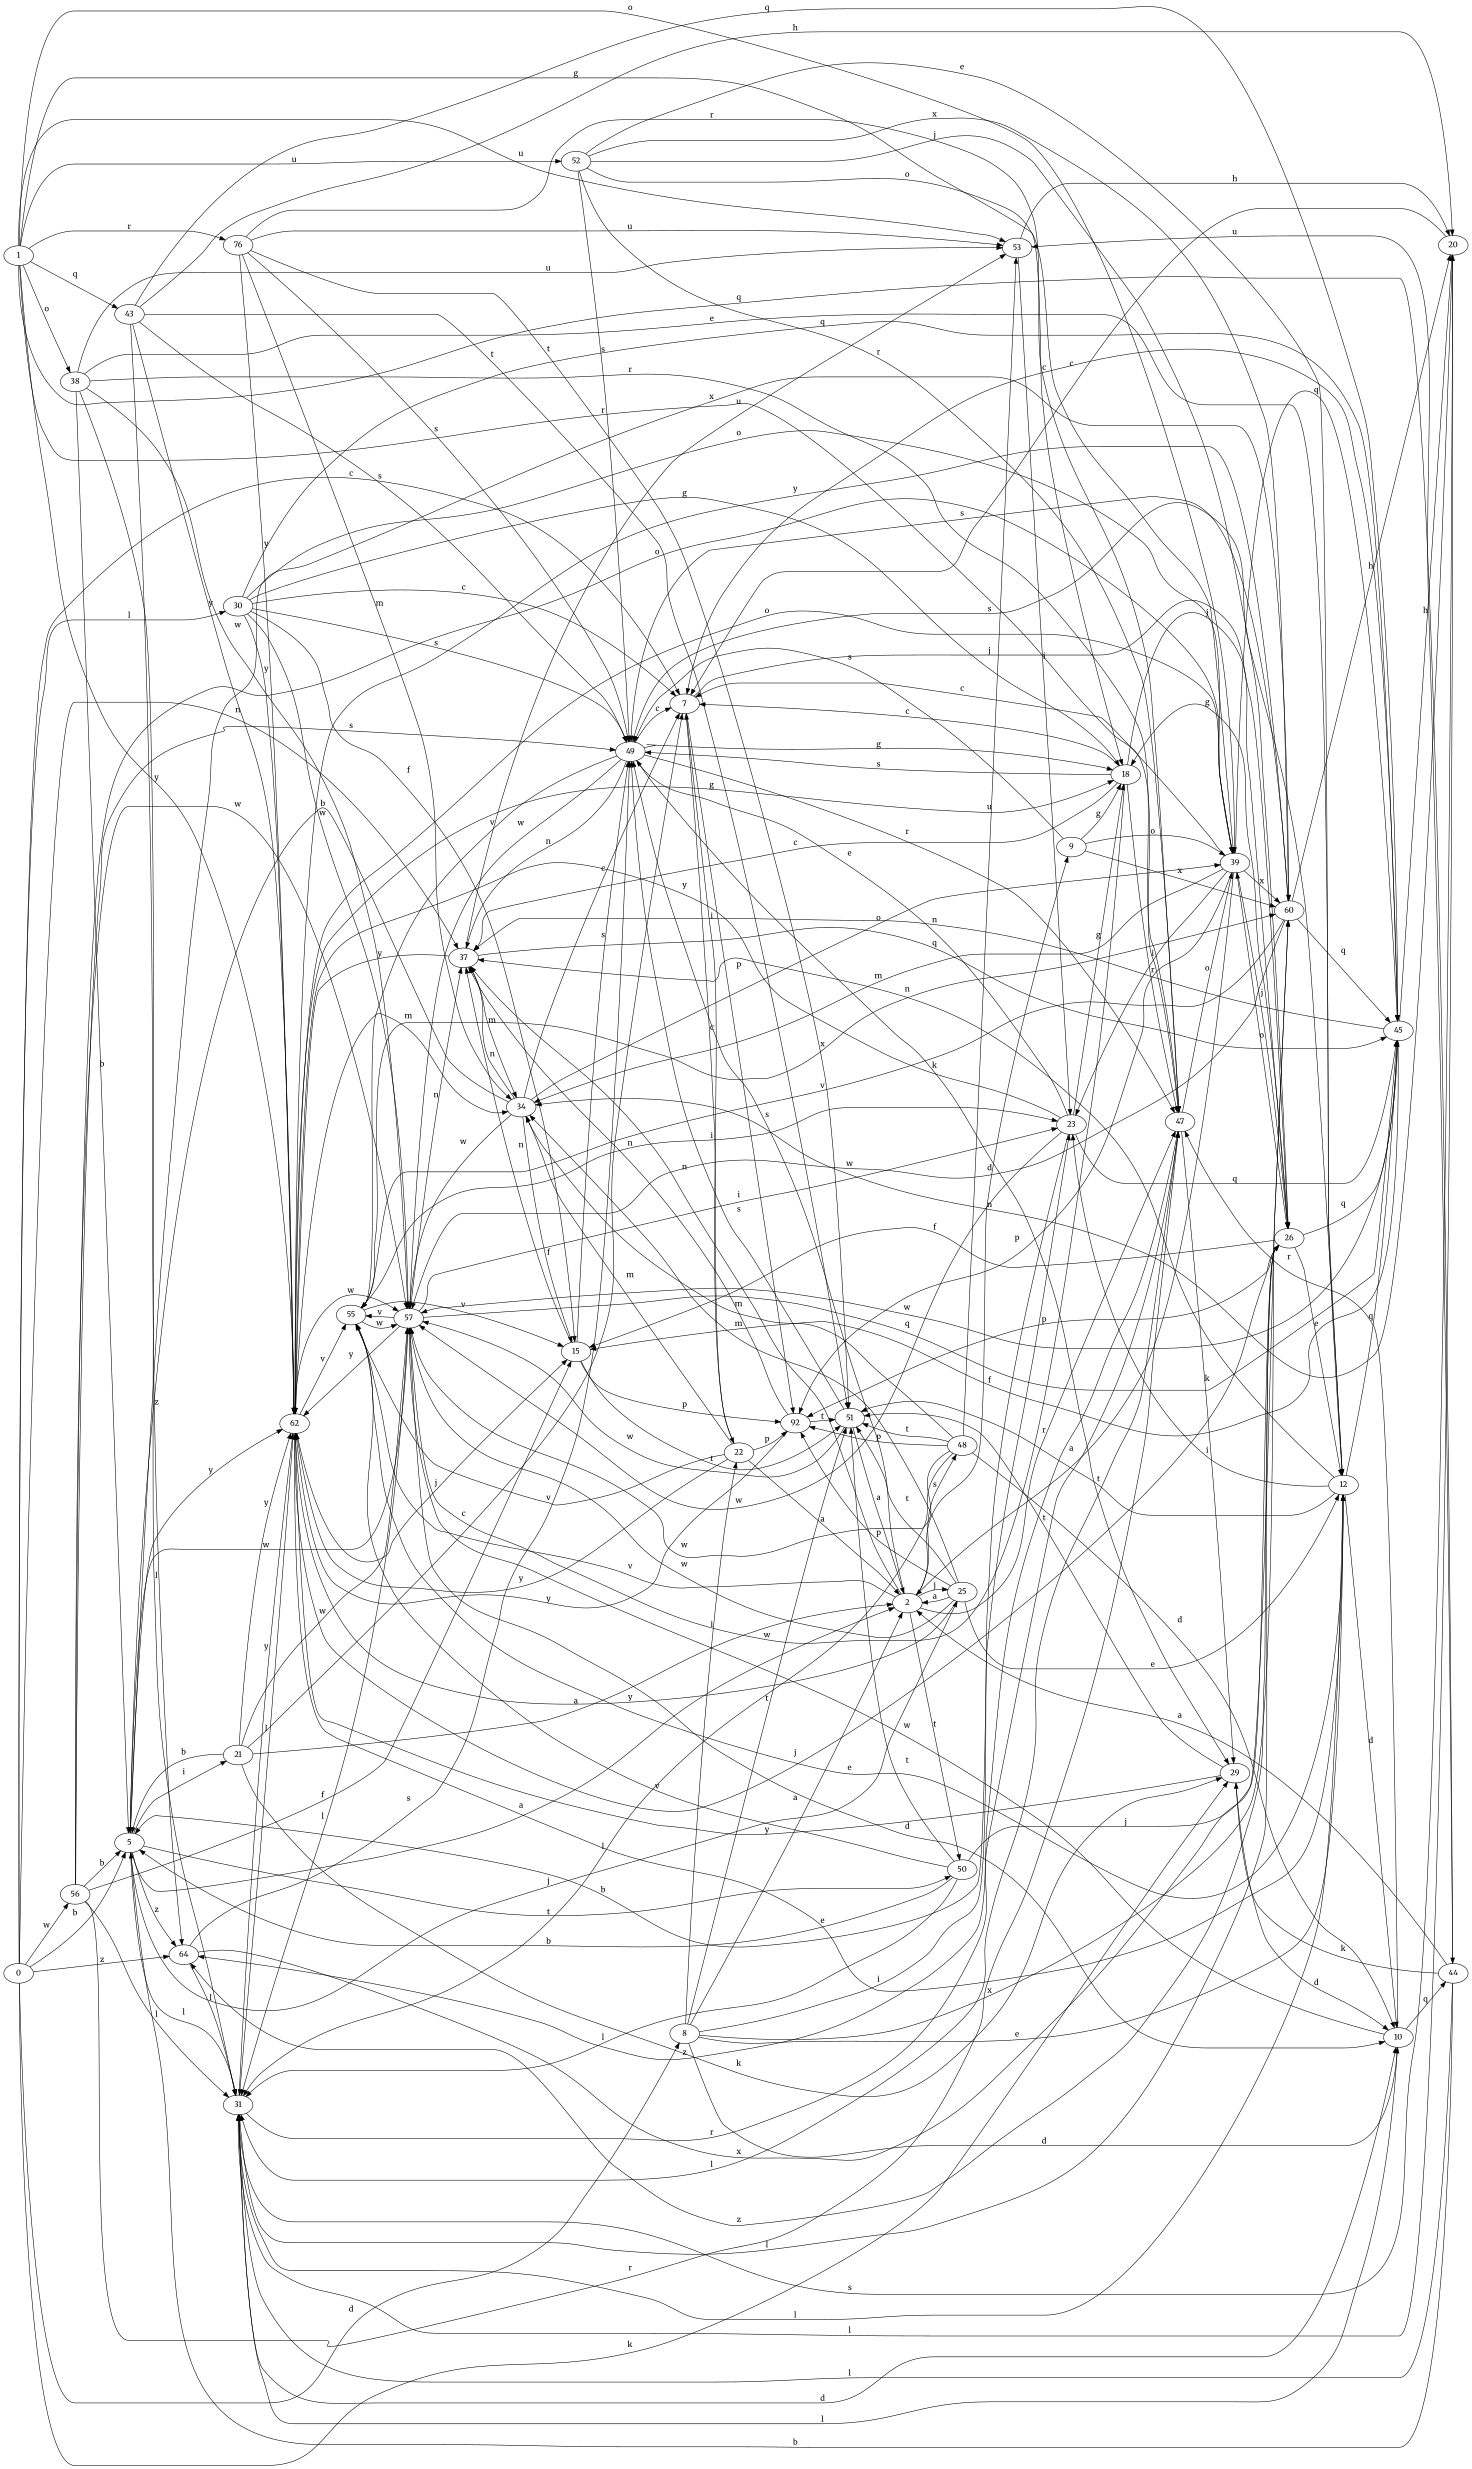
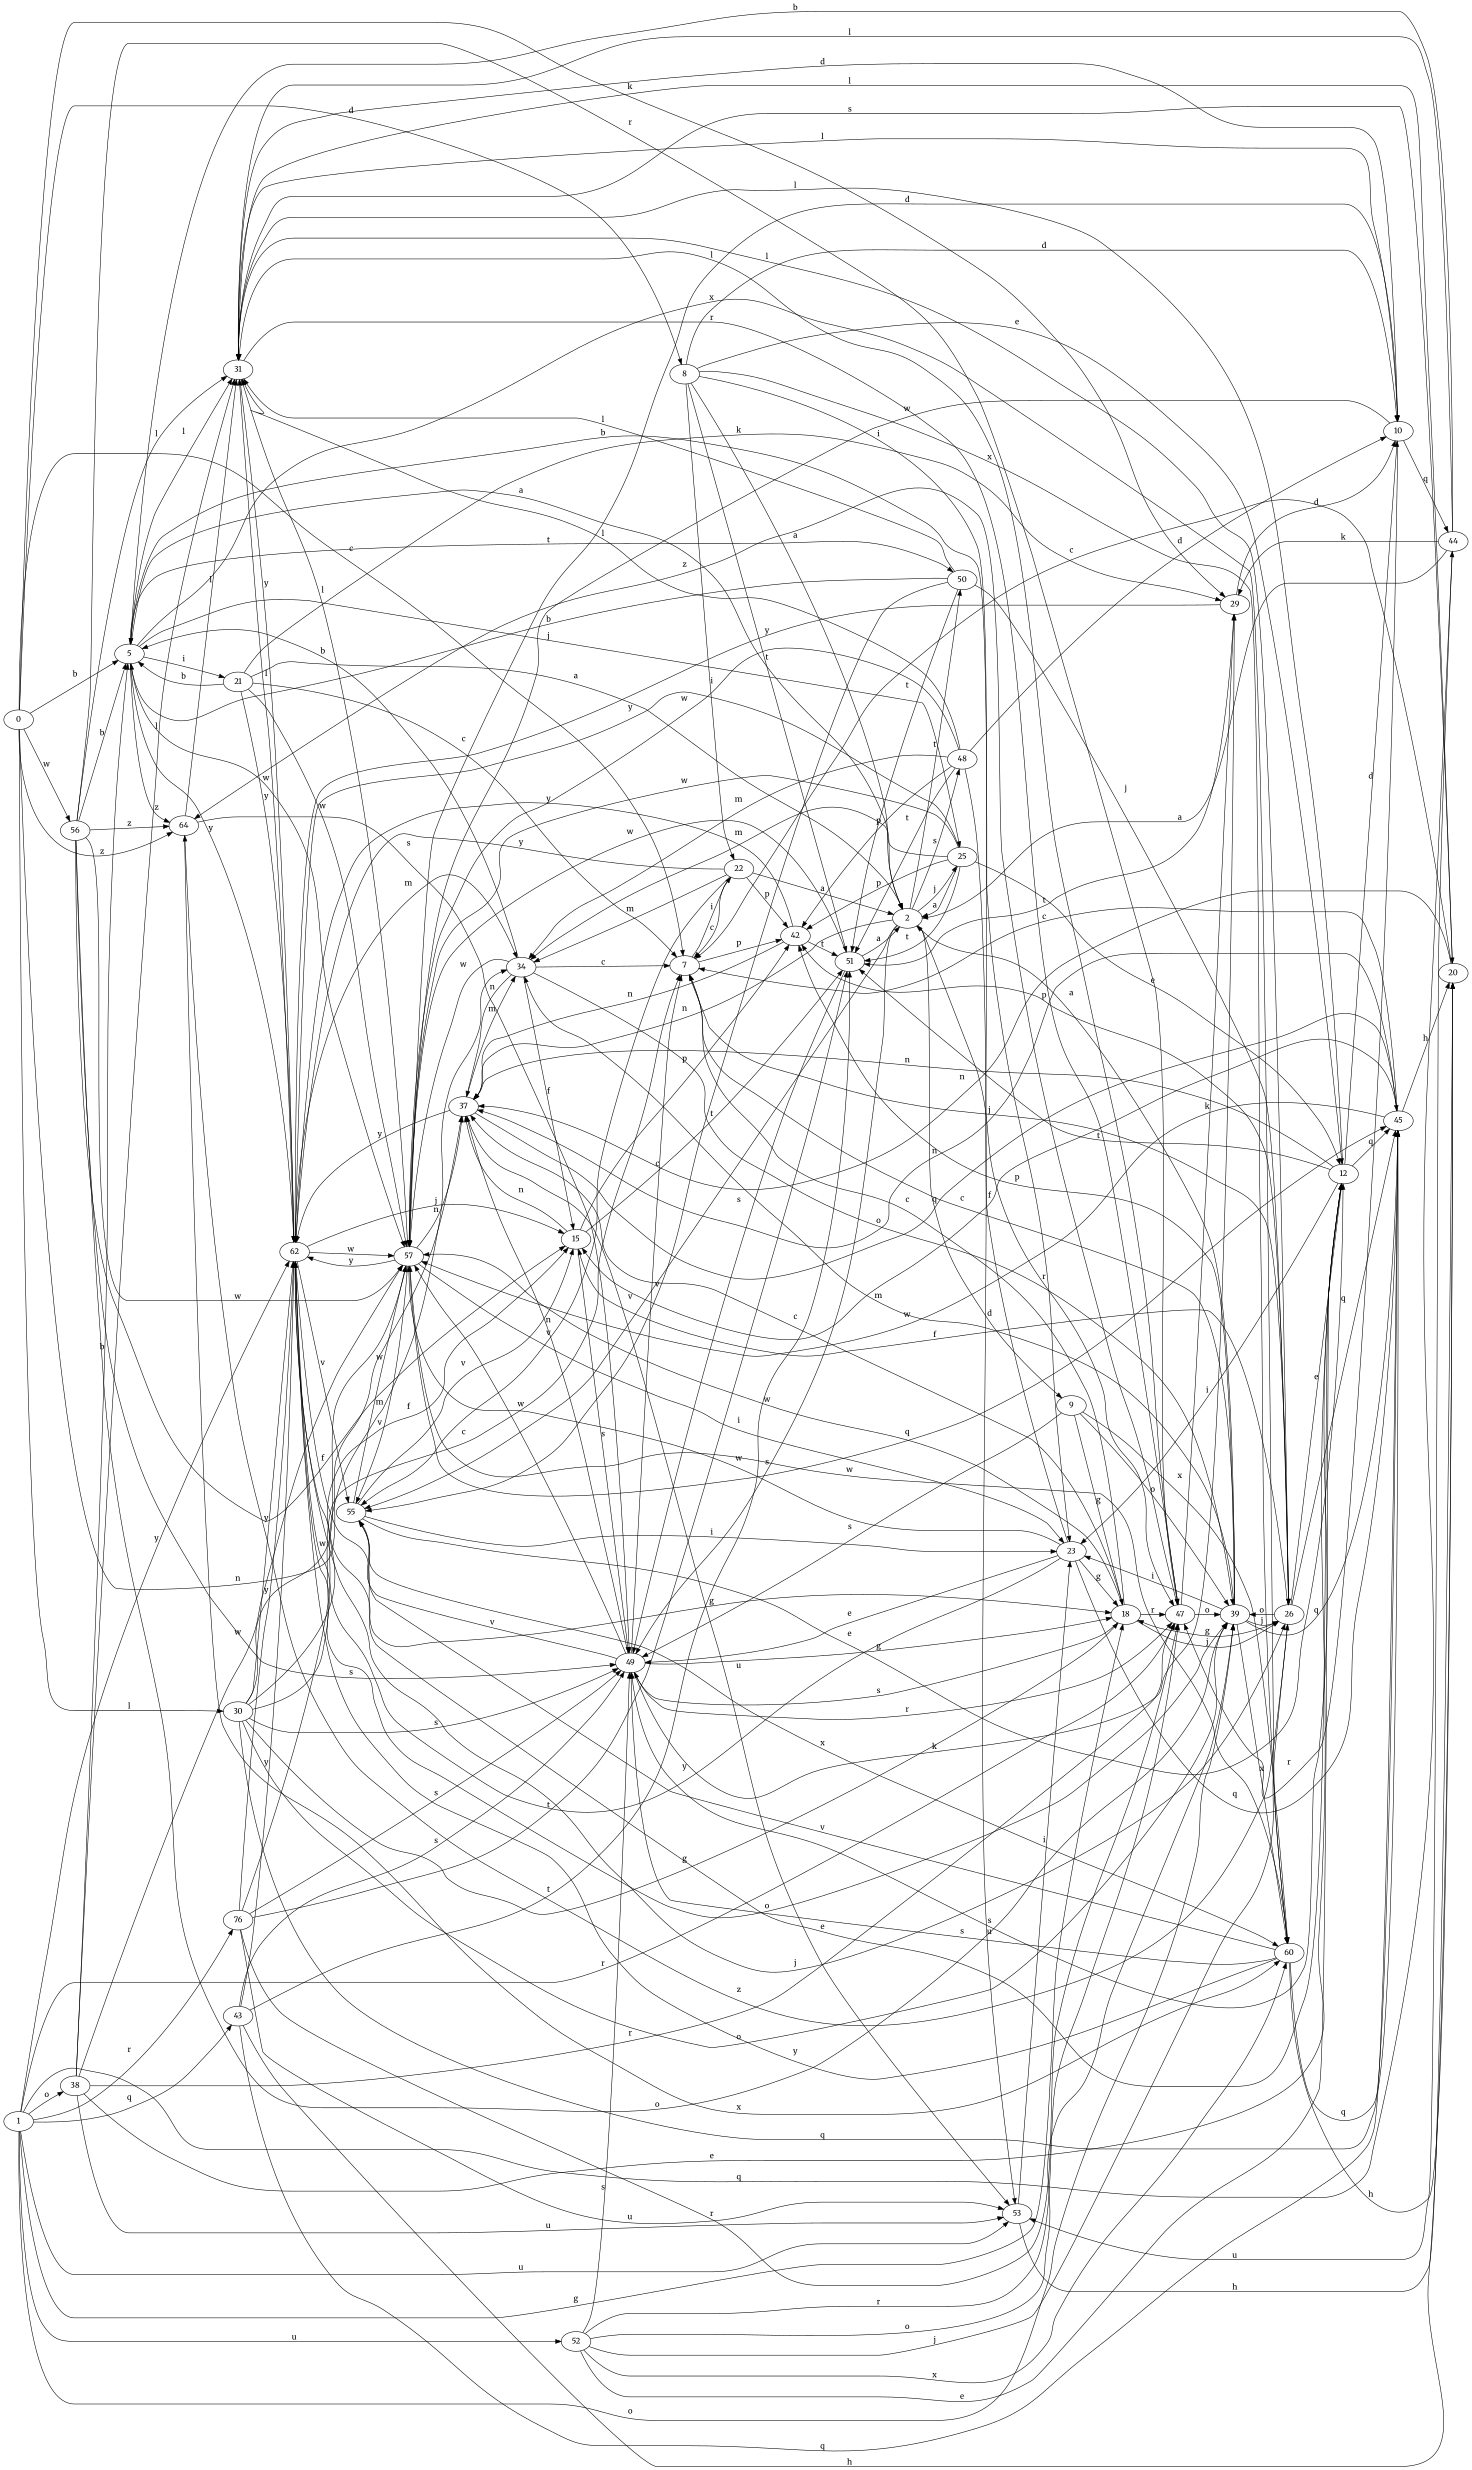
edge "20" -> "34": now "20" -> "37"
node "92": label "92" -> "42"
edge "43" -> "64": now "56" -> "64"
